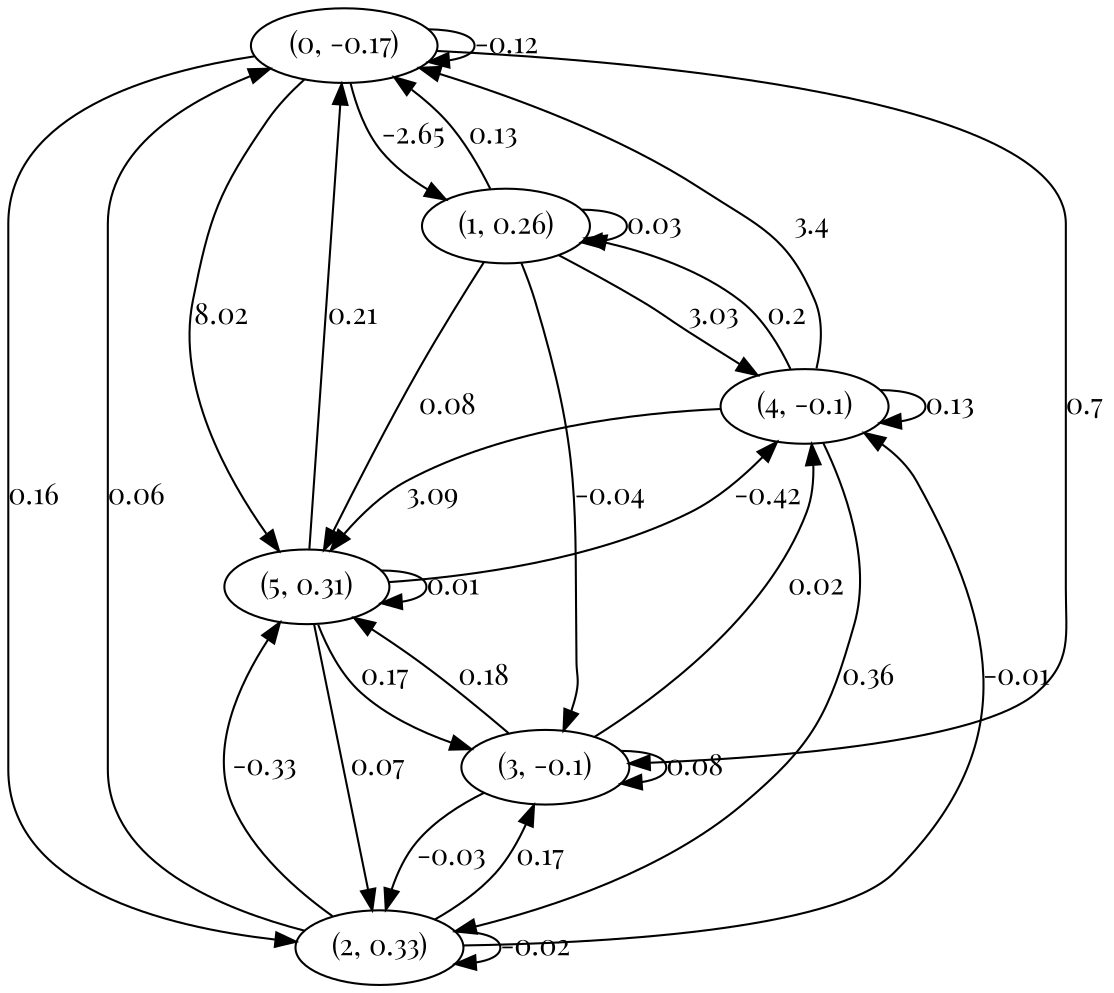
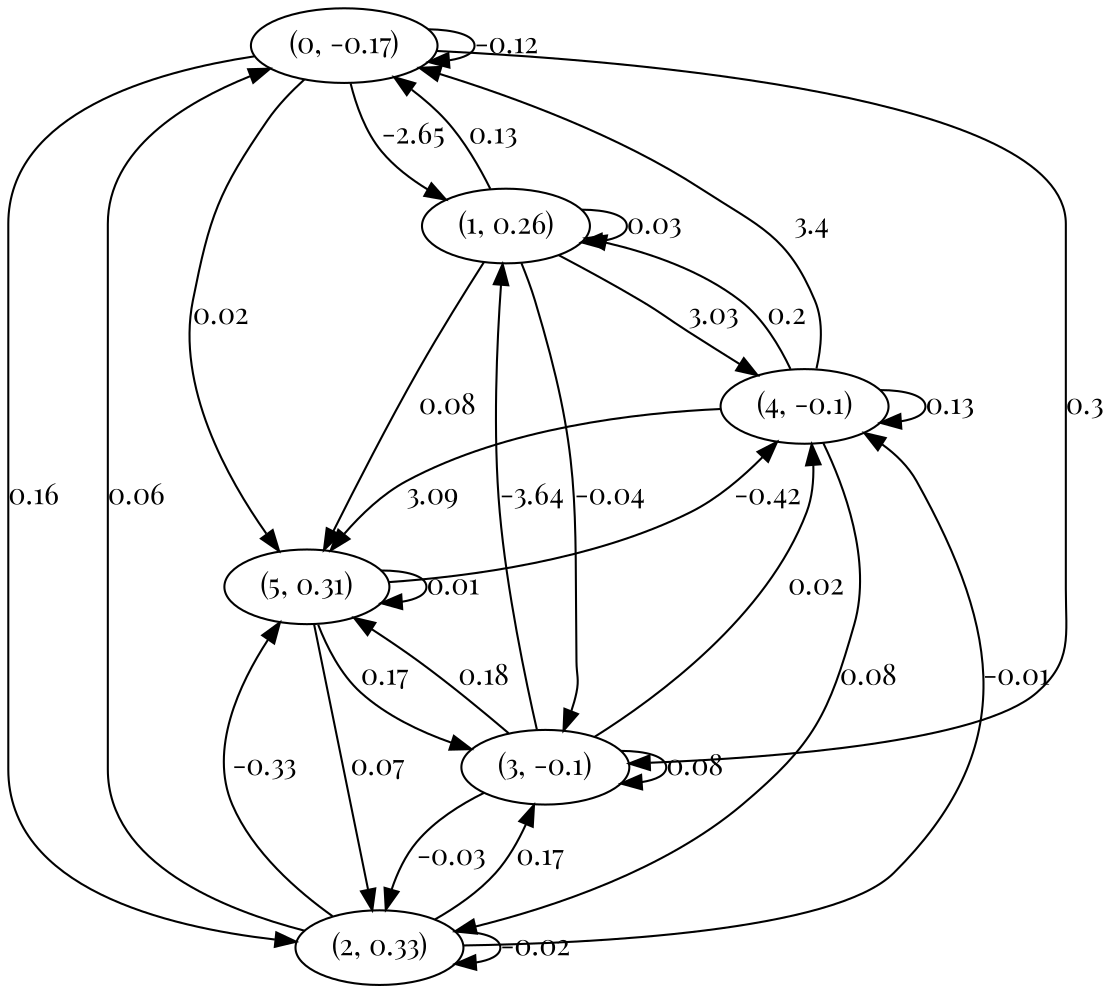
edge "(0, -0.17)" -> "(5, 0.31)": label "8.02" -> "0.02"
edge "(5, 0.31)" -> "(0, -0.17)": removed, label "0.21"
edge "(0, -0.17)" -> "(3, -0.1)": label "0.7" -> "0.3"
edge "(3, -0.1)" -> "(1, 0.26)": added, label "-3.64"
edge "(4, -0.1)" -> "(2, 0.33)": label "0.36" -> "0.08"
